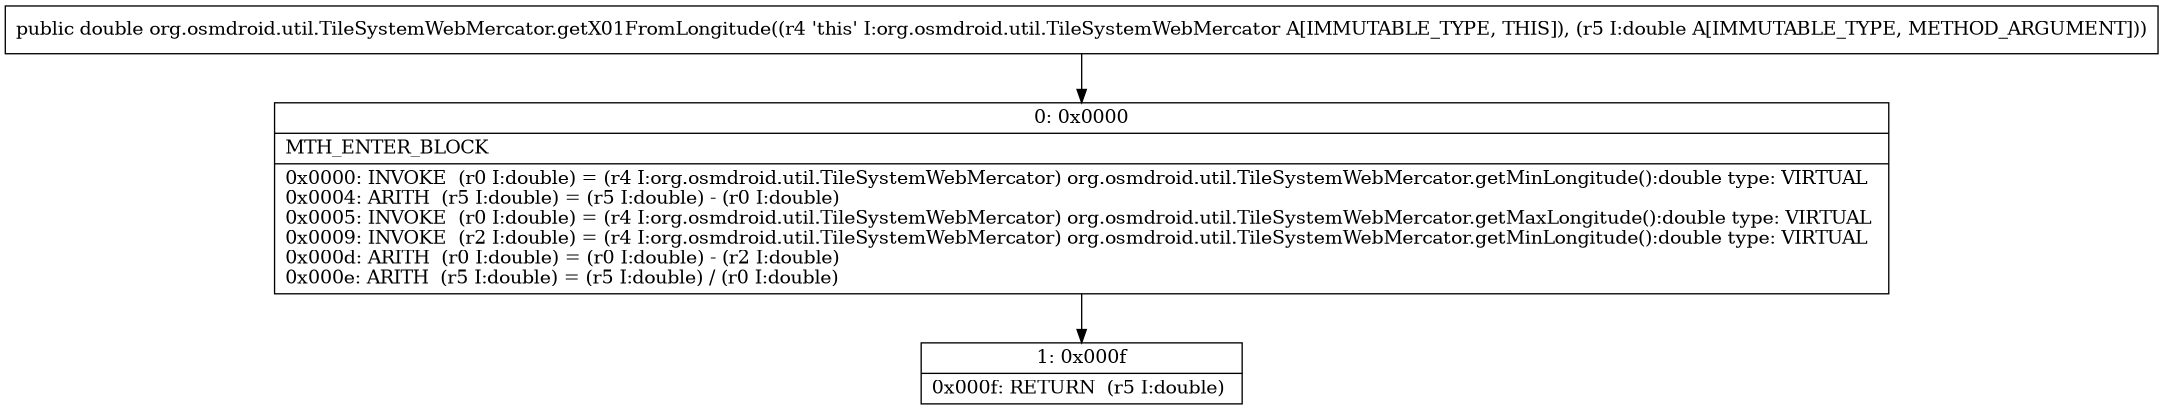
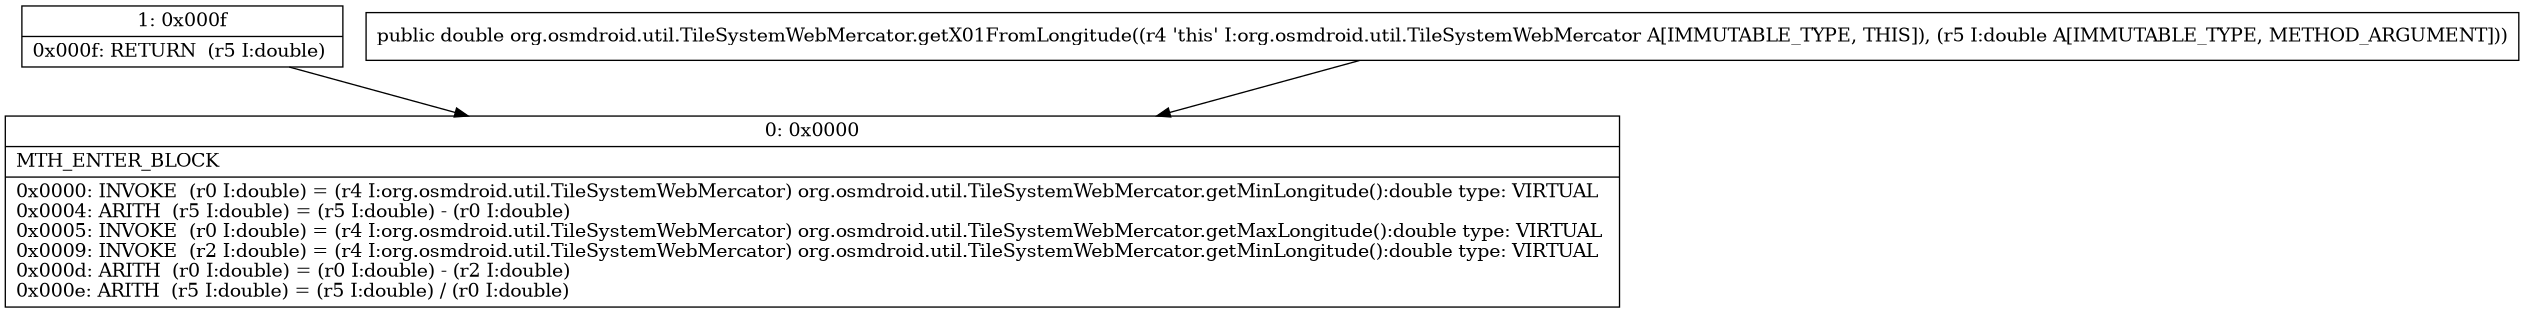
edge "0: 0x0000" -> "1: 0x000f": reversed
